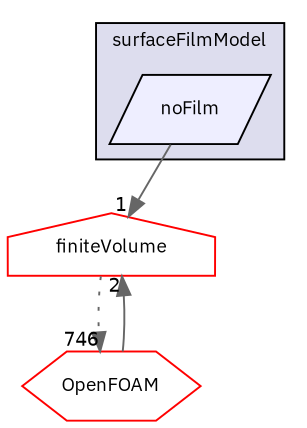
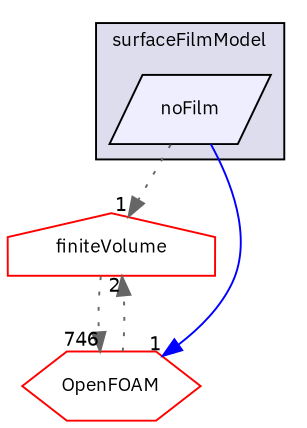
edge "noFilm" -> "finiteVolume": style solid -> dotted
edge "noFilm" -> "OpenFOAM": added
edge "OpenFOAM" -> "finiteVolume": style solid -> dotted
